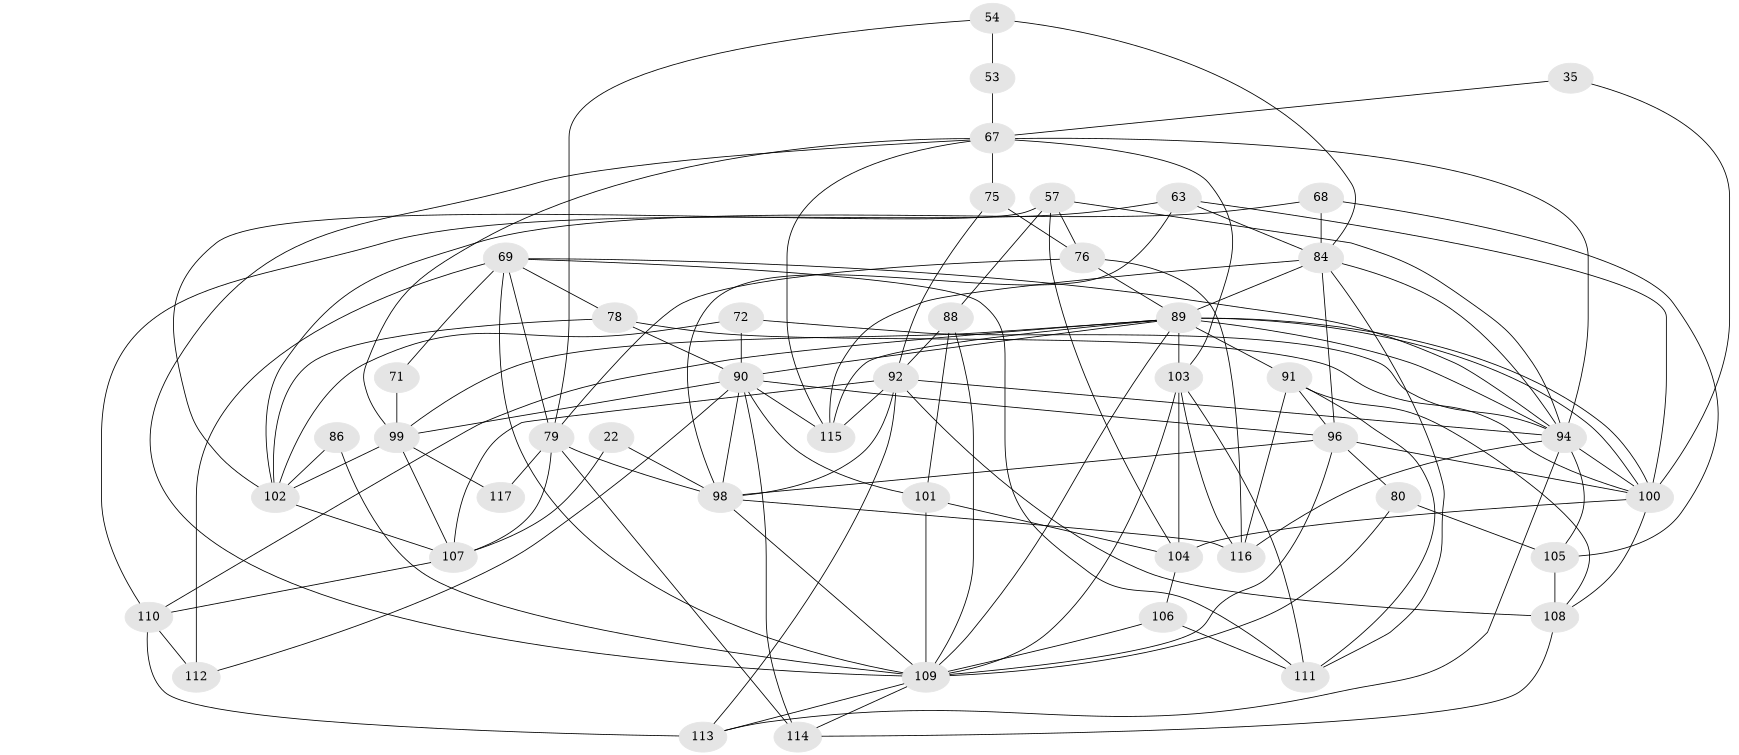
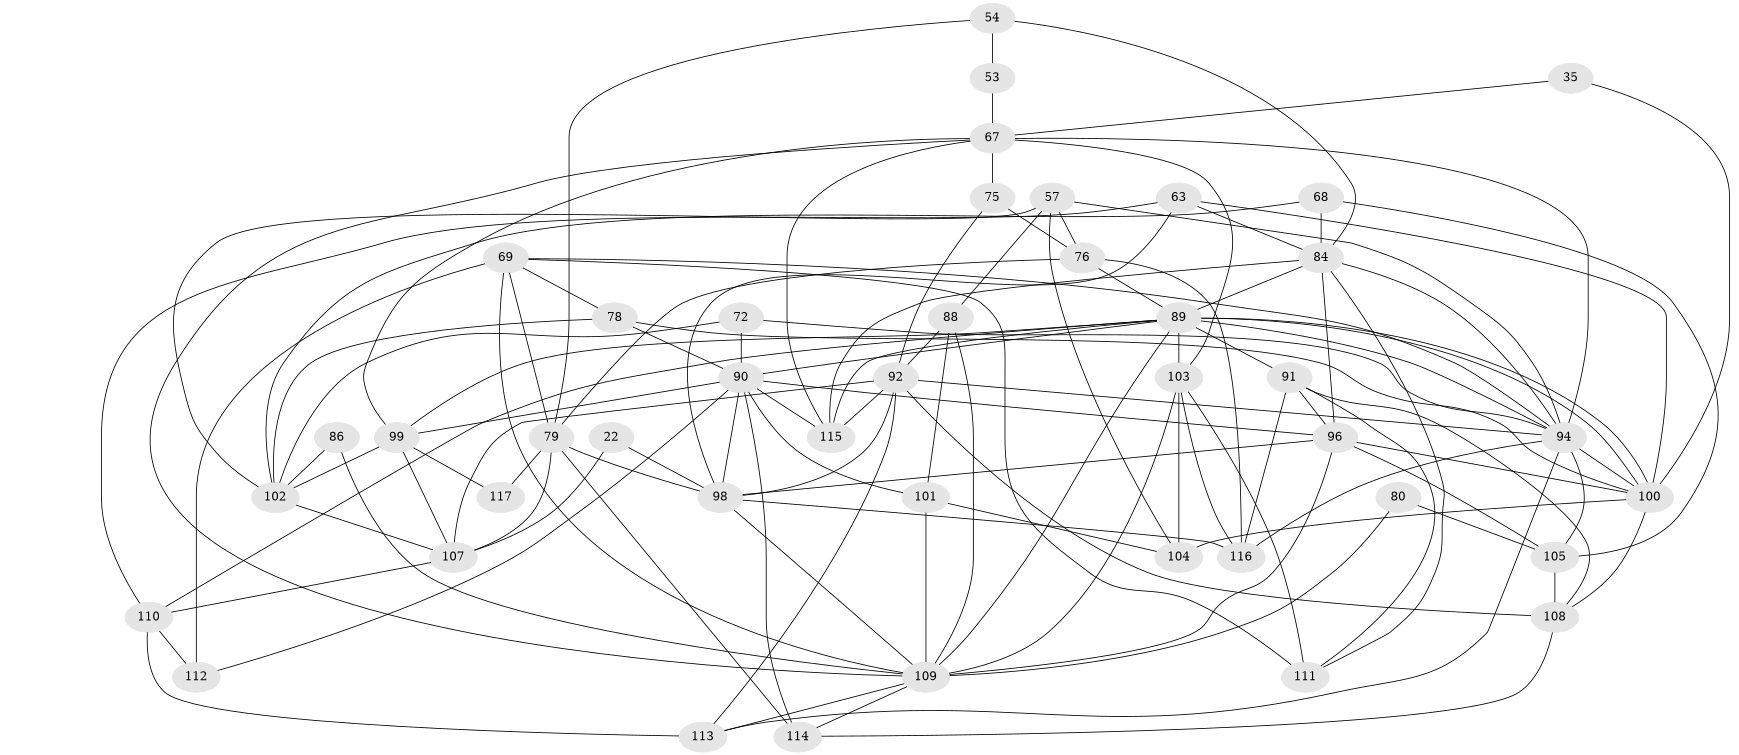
node "71": removed
edge "96" -- "80": now "96" -- "105"
node "106": removed
